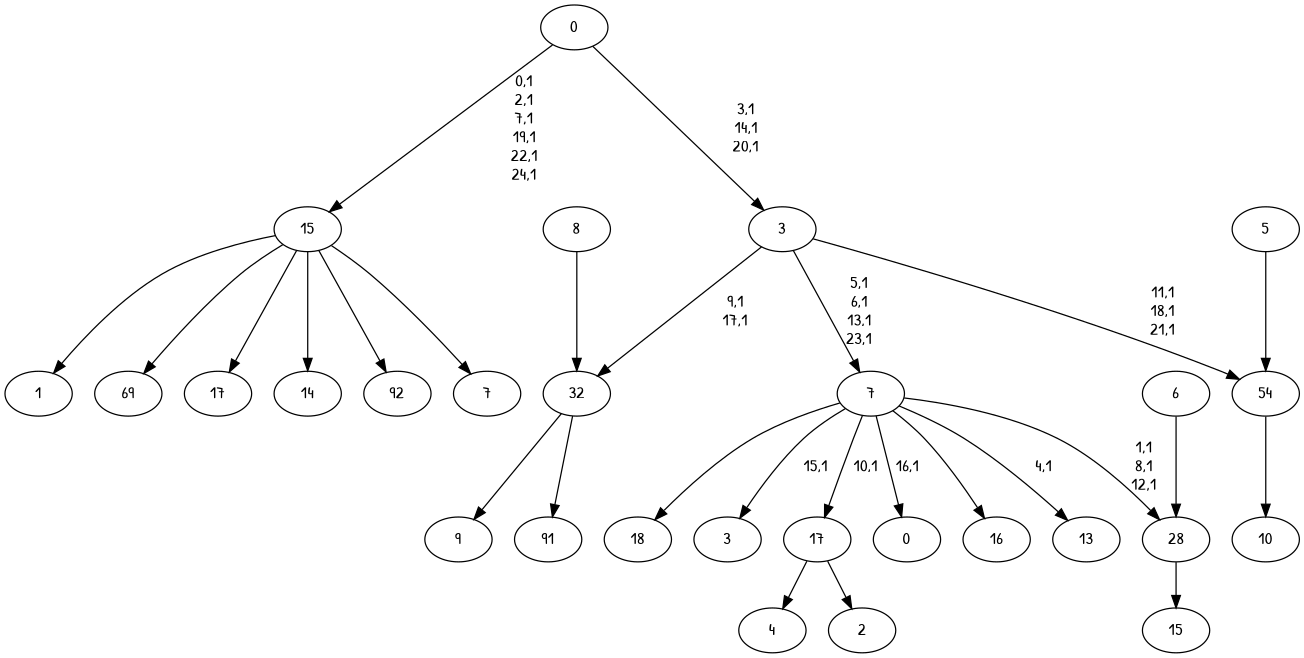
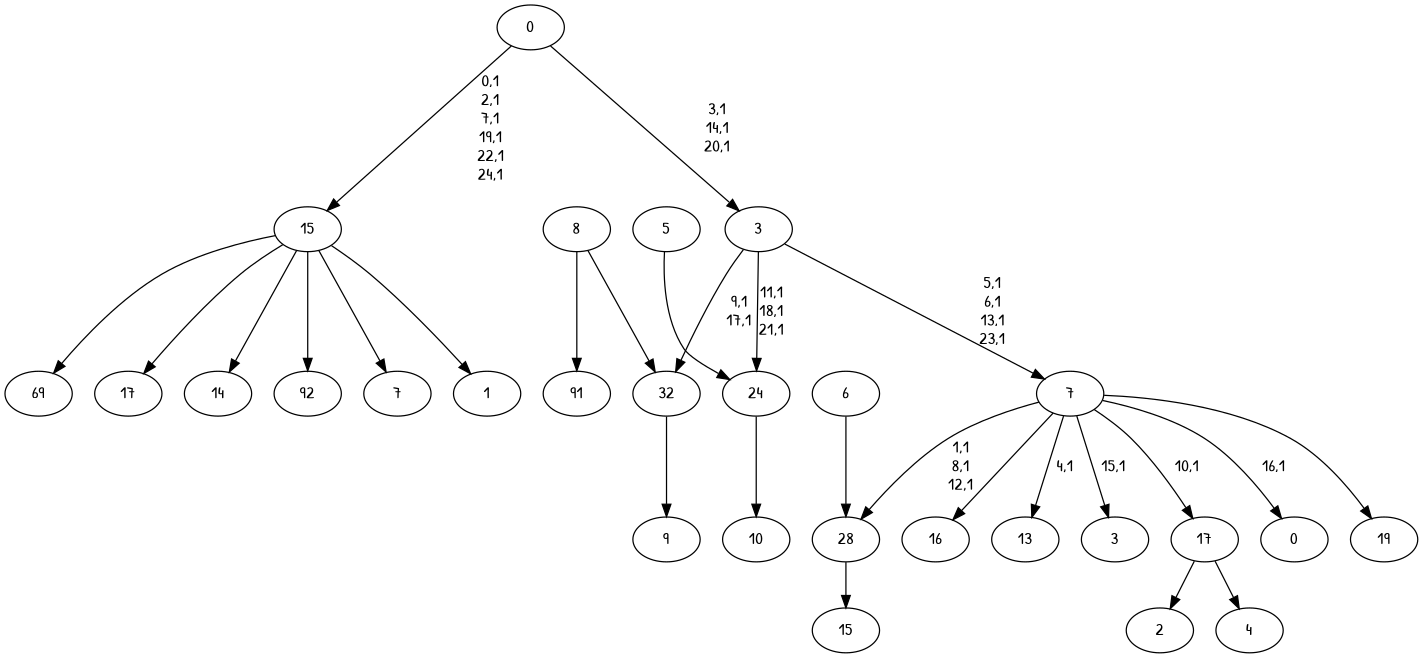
node "54": label "54" -> "24"
edge "32" -> "91": now "8" -> "91"
node "18": label "18" -> "19"
